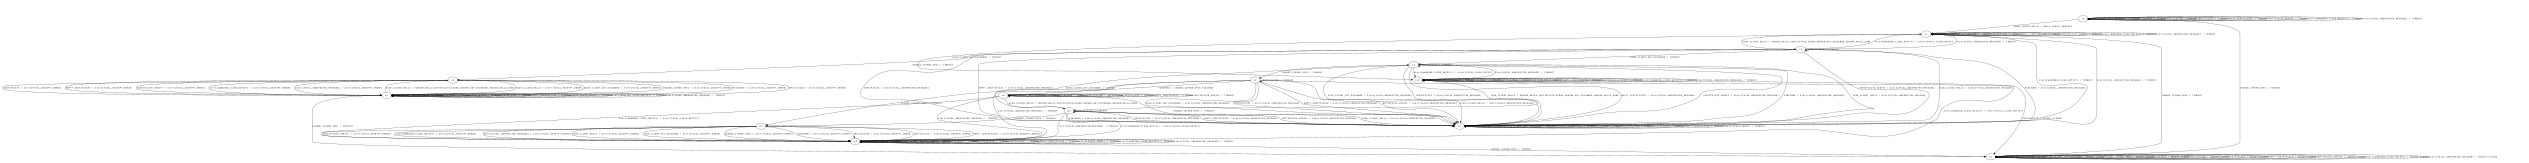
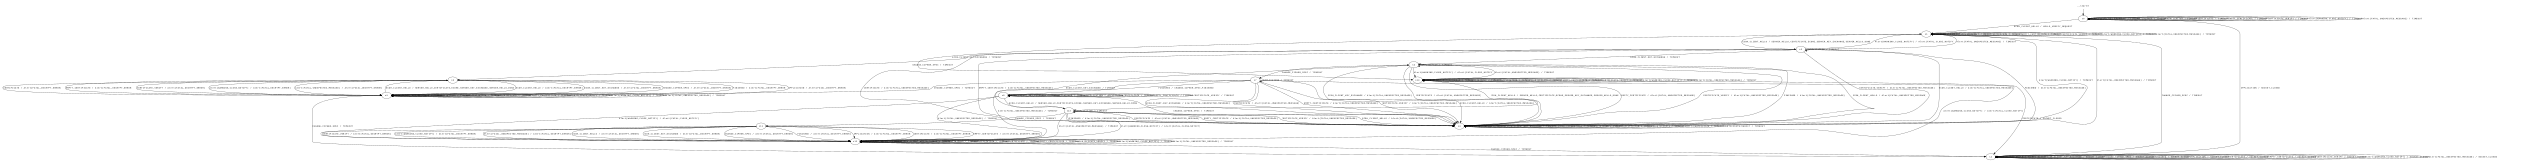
node "__start0": added
edge "s0" -> "s2": label "CHANGE_CIPHER_SPEC / TIMEOUT" -> "APPLICATION / SOCKET_CLOSED"
edge "s7" -> "s11": now "s7" -> "s9"
